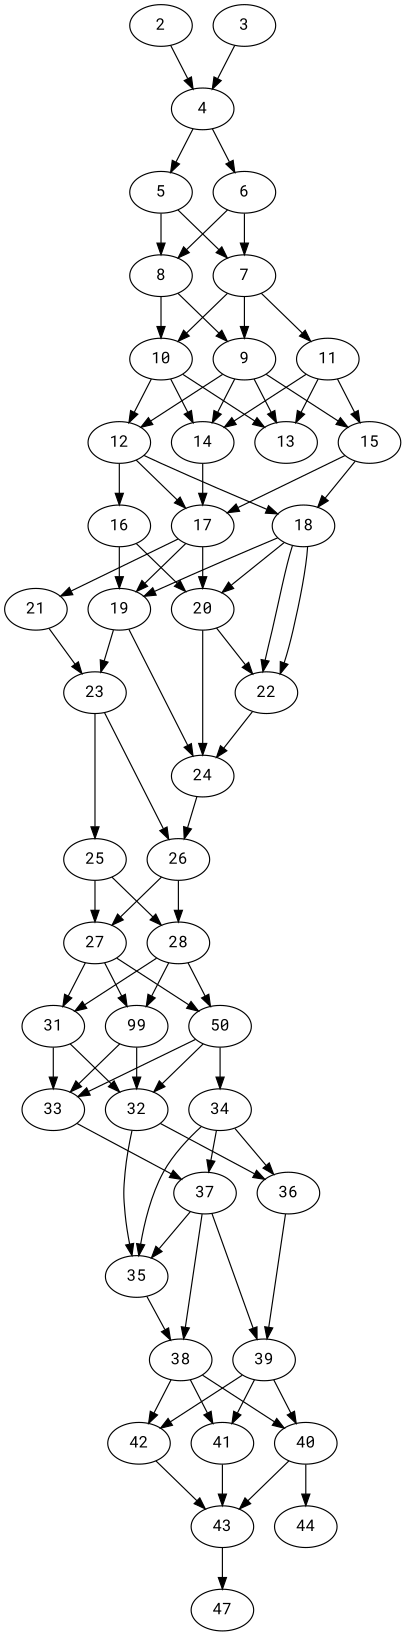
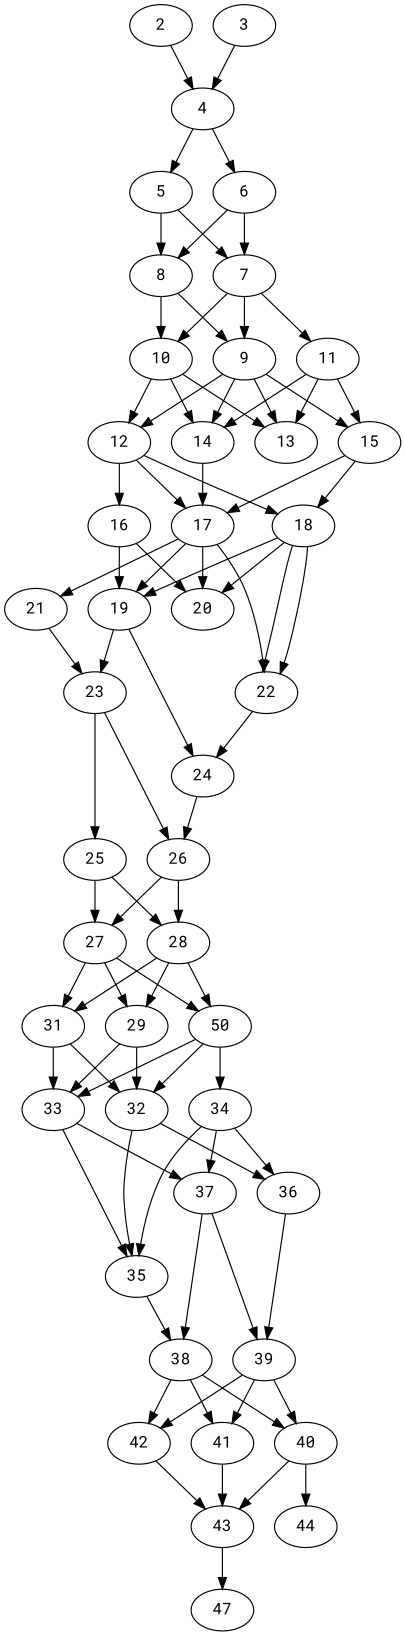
edge "20" -> "22": now "17" -> "22"
edge "20" -> "24": removed
node "99": label "99" -> "29"
edge "37" -> "35": now "33" -> "35"
